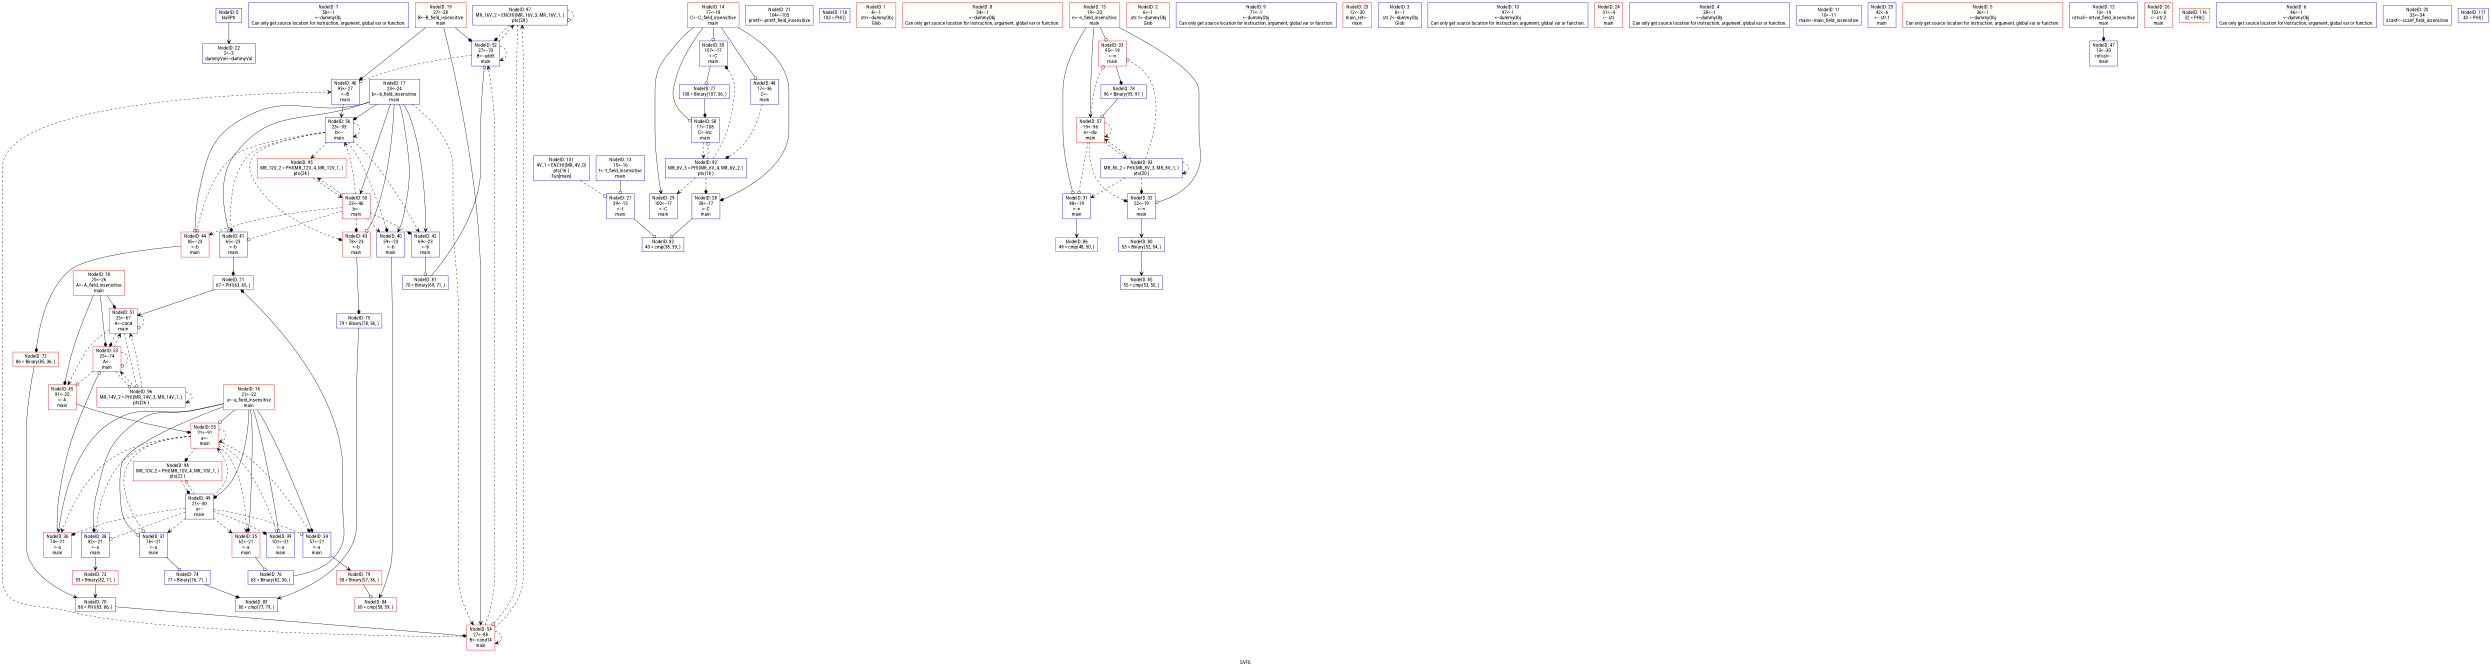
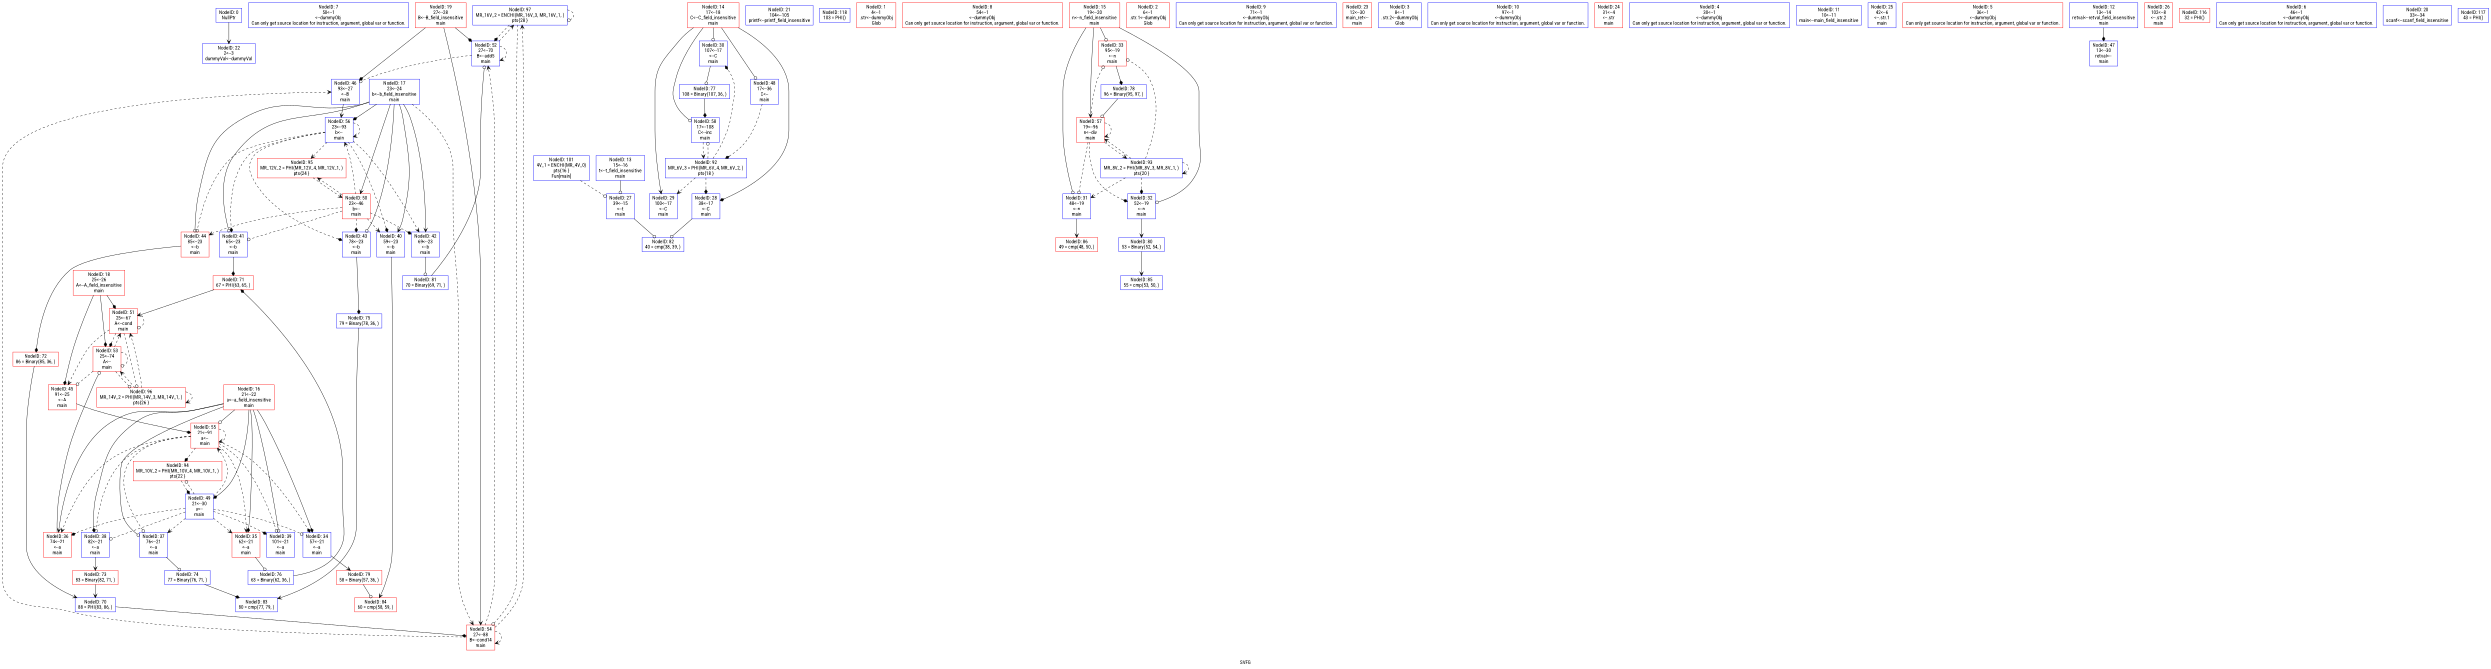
node "NodeID: 43": color red -> blue
